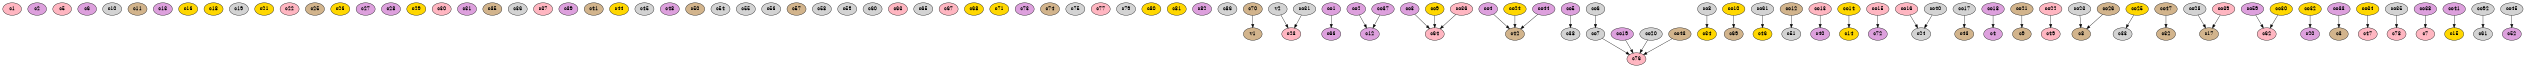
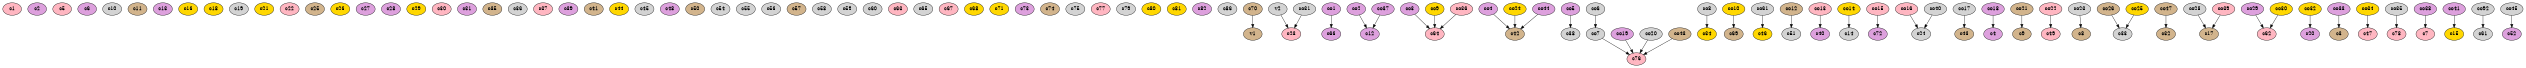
node "co59": label "co59" -> "co29"
edge "co26" -> "c8": now "co26" -> "c33"
node "c14": fillcolor gold -> lightgrey
